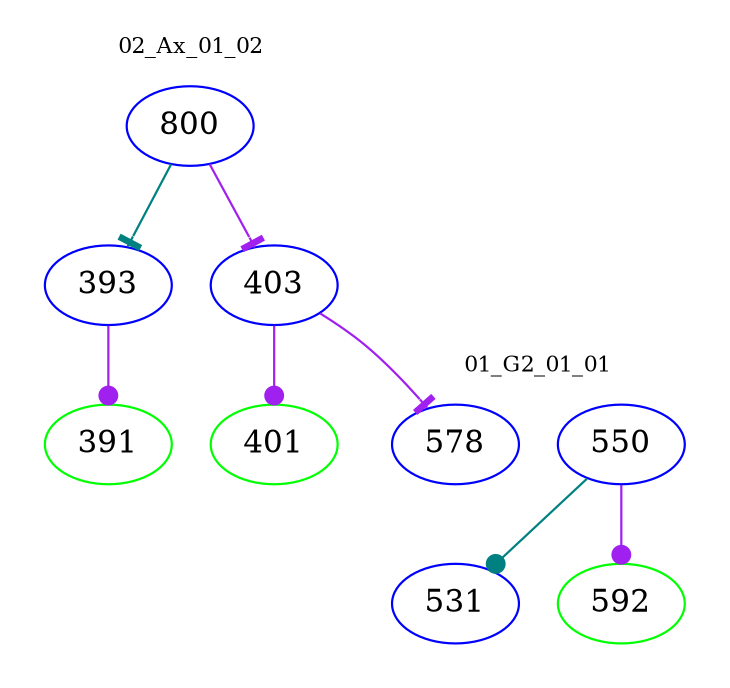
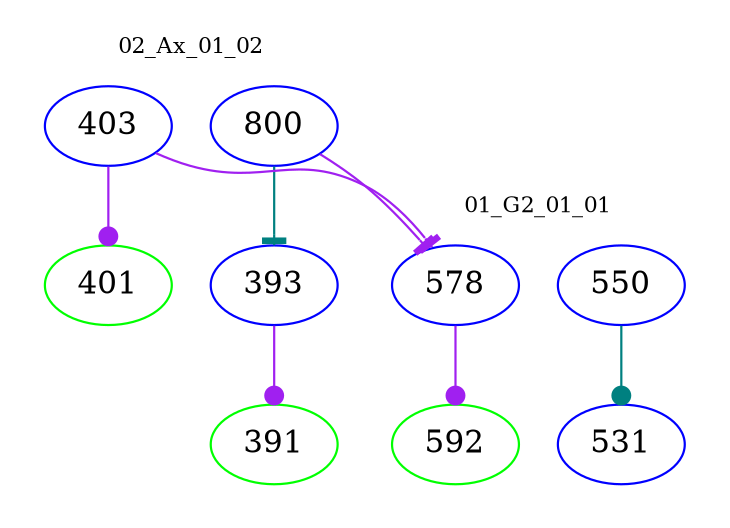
edge "800" -> "403": now "800" -> "578"
edge "550" -> "592": now "578" -> "592"
